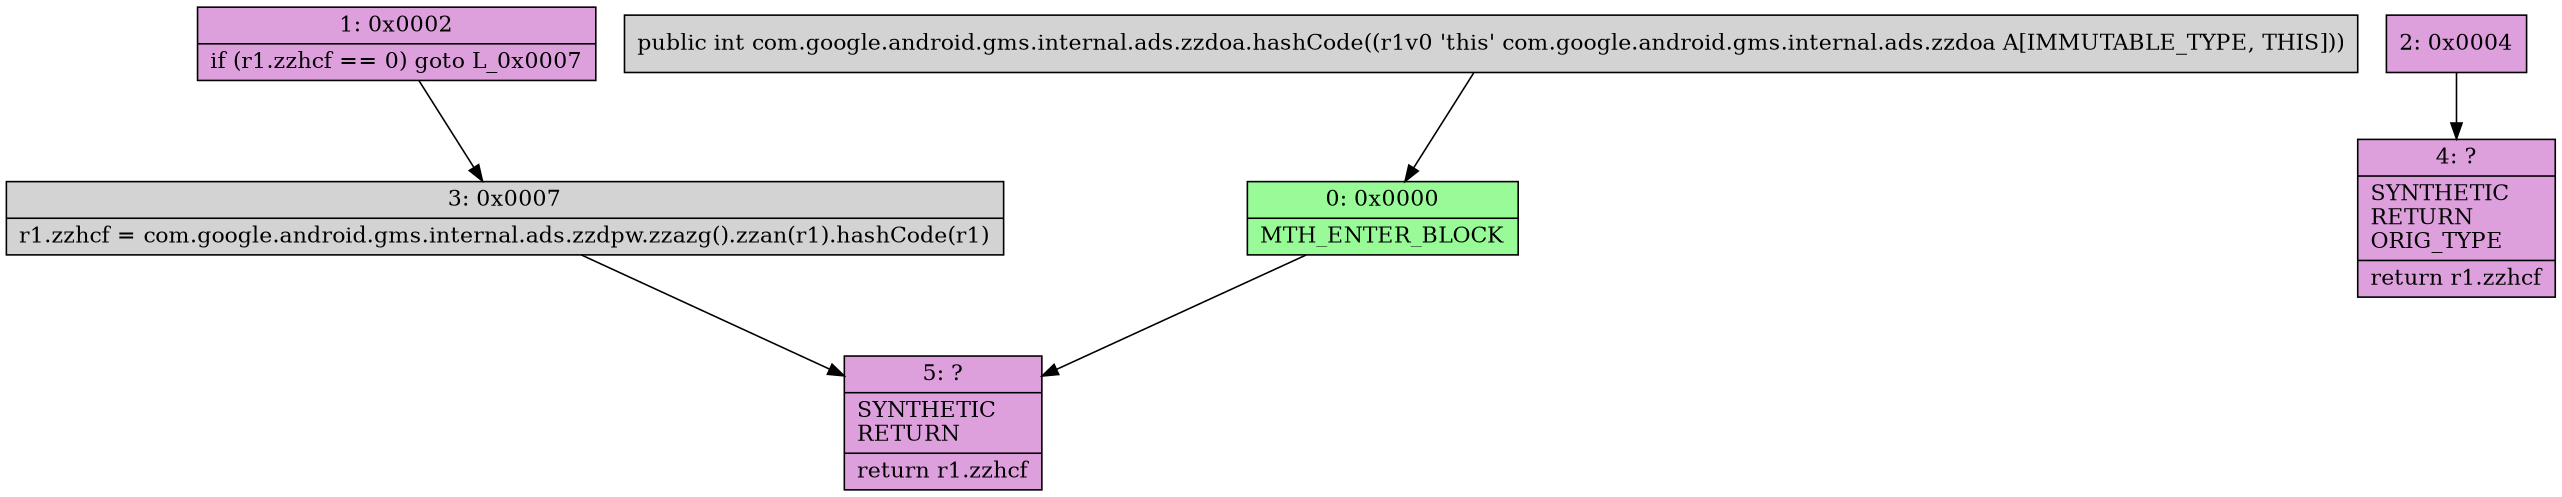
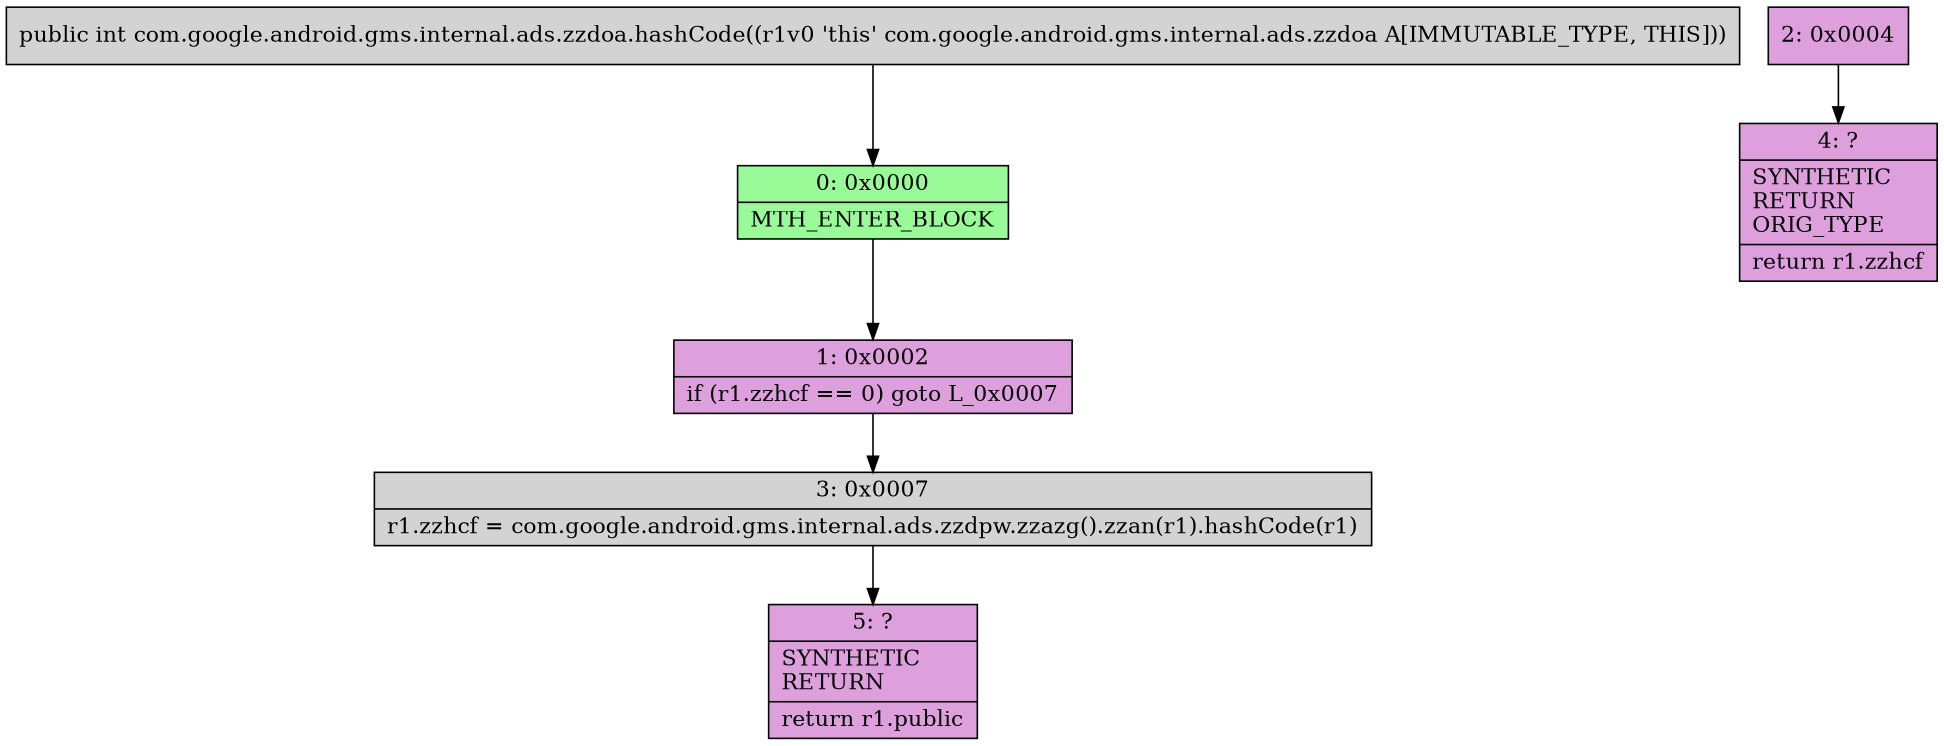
edge "0: 0x0000" -> "5: ?": now "0: 0x0000" -> "1: 0x0002"
node "5: ?": text "return r1.zzhcf" -> "return r1.public"
